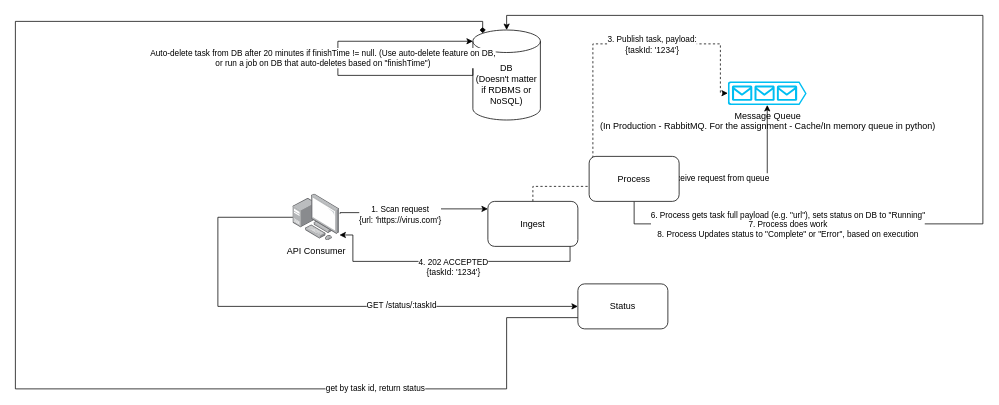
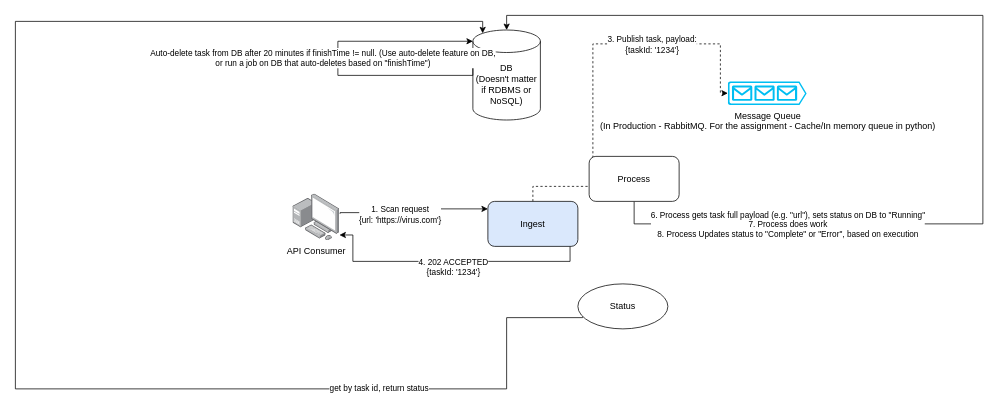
edge "Status" -> "DB (Doesn't matter if RDBMS or NoSQL)": arrowhead diamond -> classic
edge "Process" -> "Message Queue (In Production - RabbitMQ. For the assignment - Cache/In memory queue in python)": removed, label "5. Receive request from queue"
node "Ingest": fillcolor #ffffff -> #dae8fc
edge "API Consumer" -> "Status": removed, label "GET /status/:taskId"
node "Status": shape rounded rectangle -> ellipse
